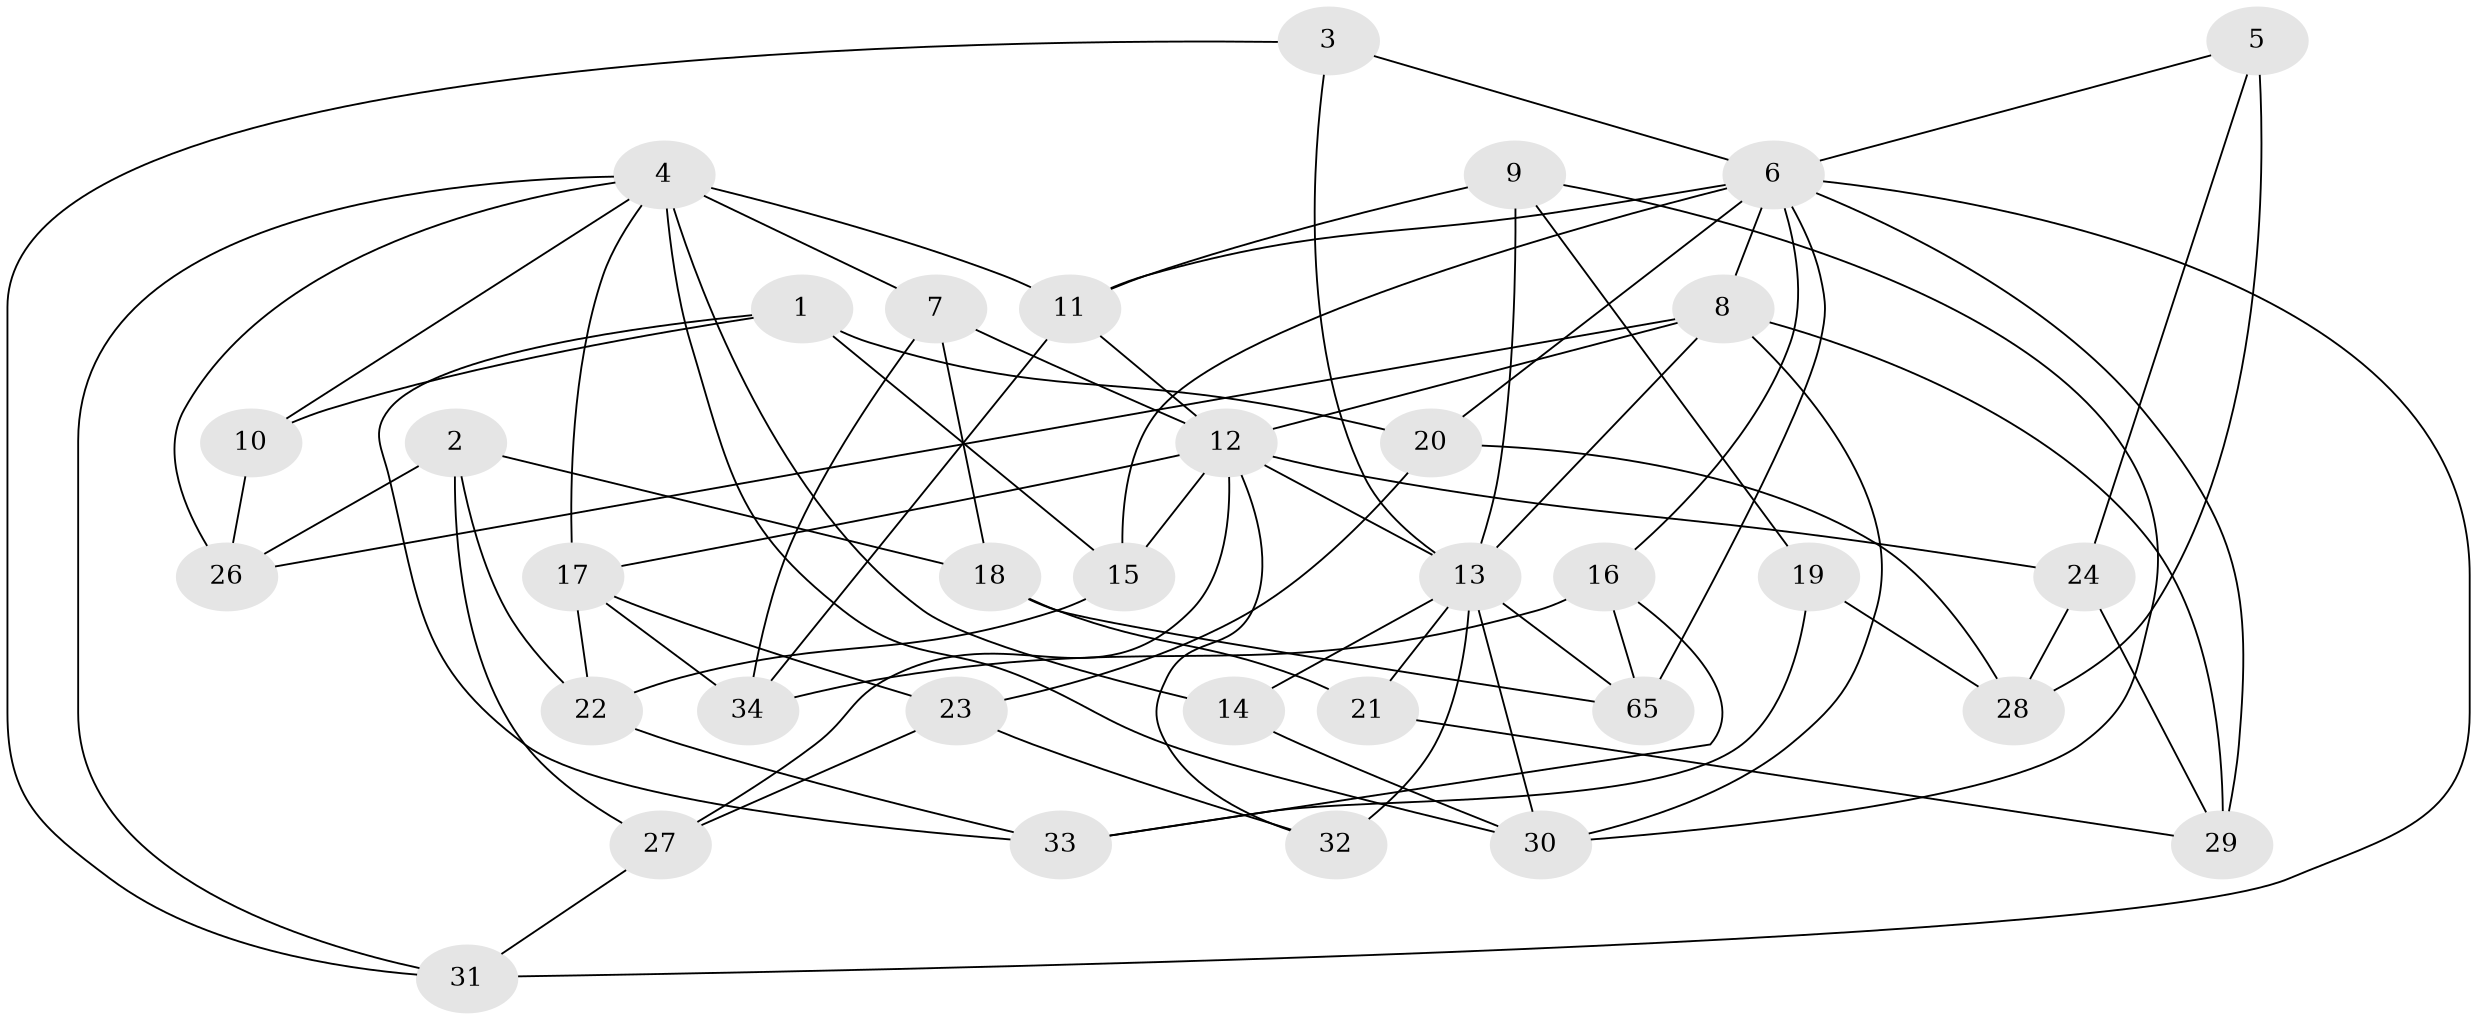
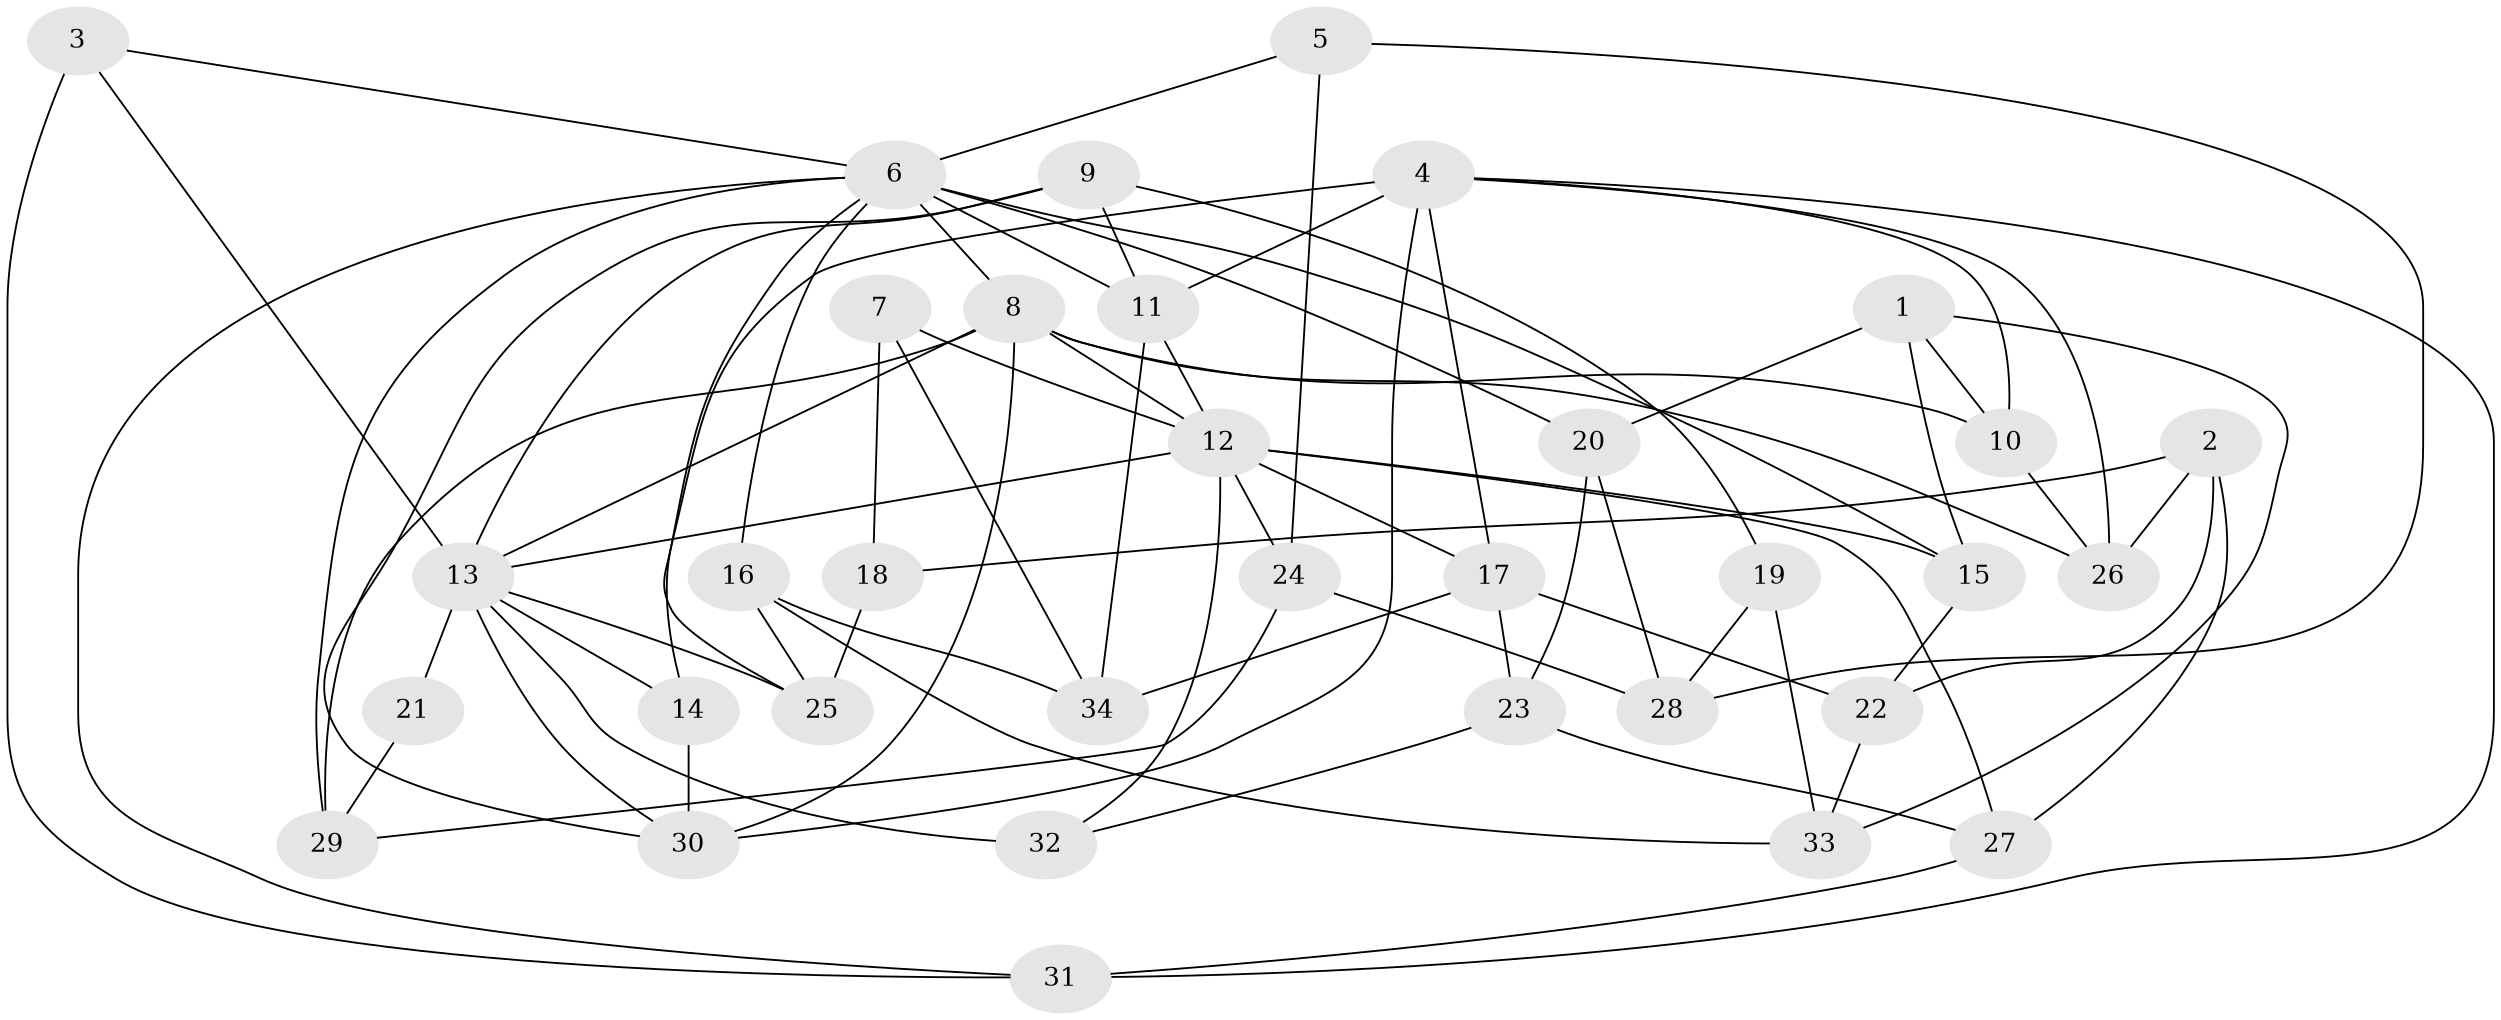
edge "4" -- "7": removed
edge "8" -- "10": added
edge "18" -- "21": removed
node "65": label "65" -> "25"
